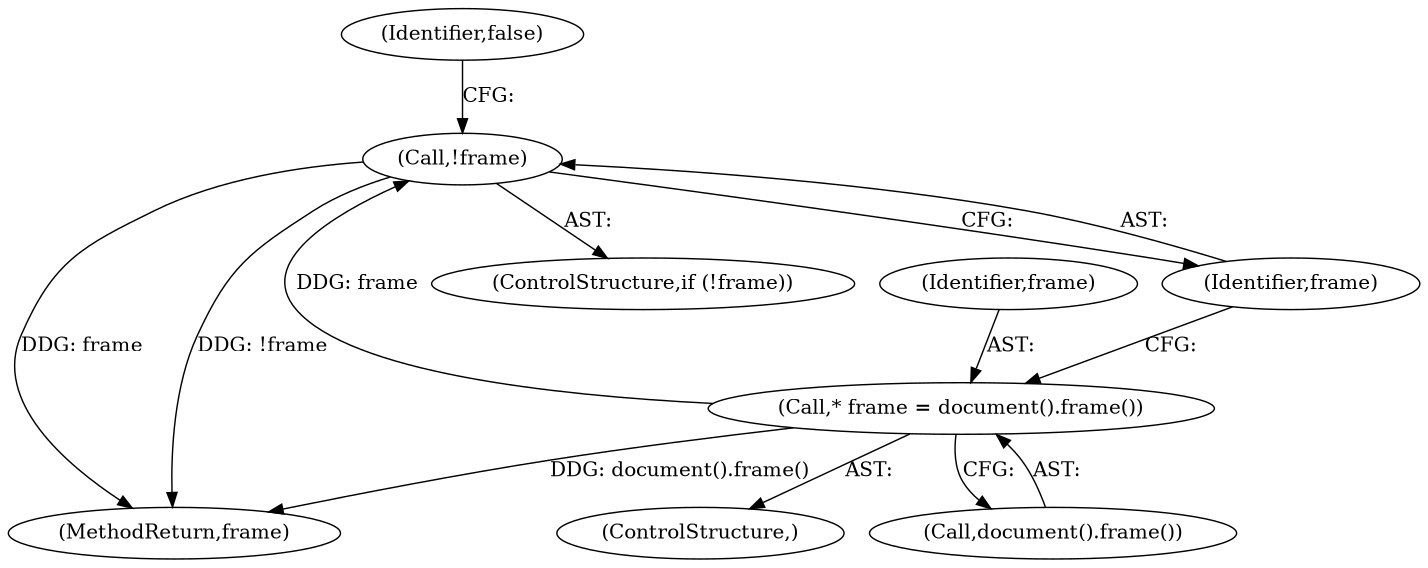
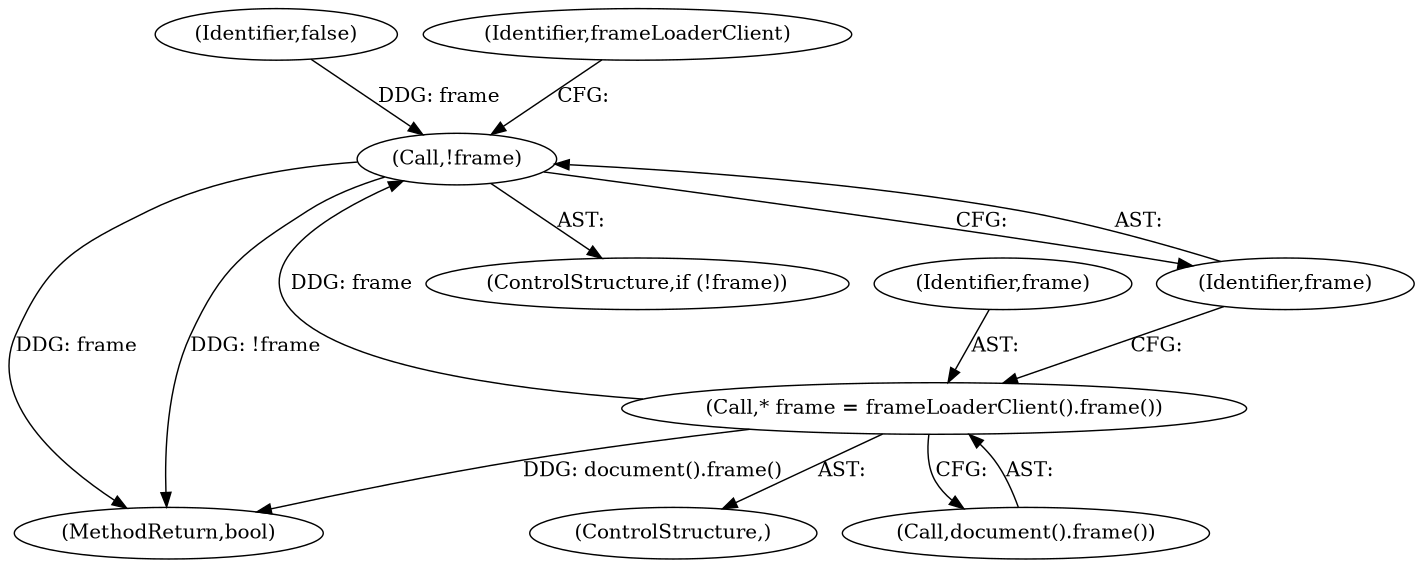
node "(Identifier,frameLoaderClient)": added
edge "(Identifier,false)" -> "(Call,!frame)": label "CFG: " -> "DDG: frame"
node "(Call,* frame = document().frame())": label "(Call,* frame = document().frame())" -> "(Call,* frame = frameLoaderClient().frame())"
node "(MethodReturn,frame)": label "(MethodReturn,frame)" -> "(MethodReturn,bool)"
